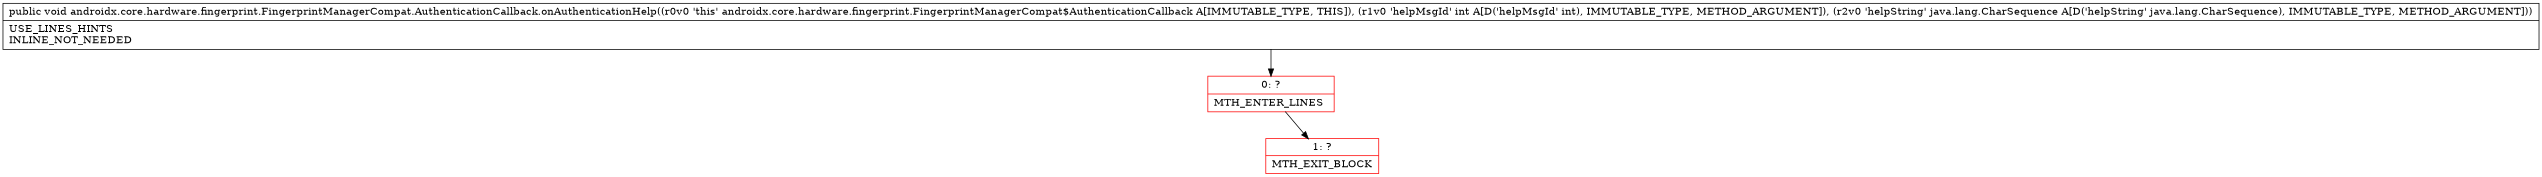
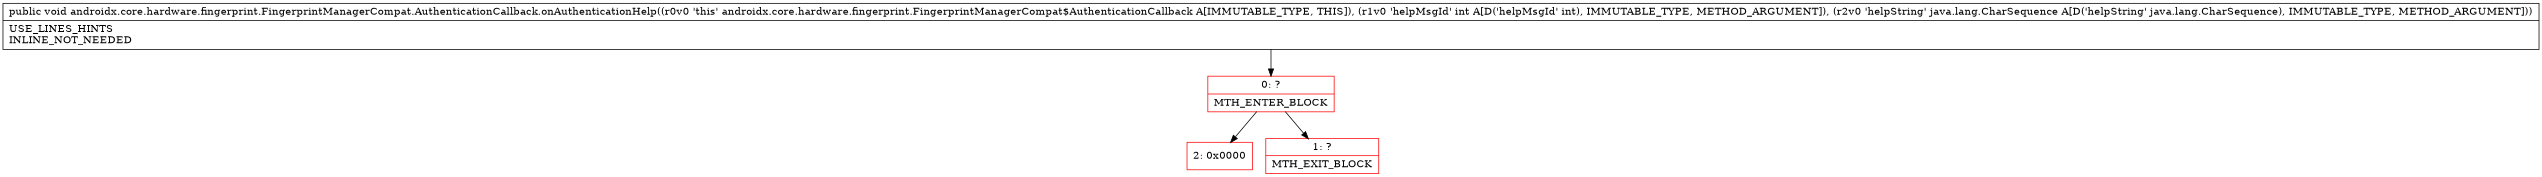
node "0: ?": text "MTH_ENTER_LINES" -> "MTH_ENTER_BLOCK"
node "2: 0x0000": added
